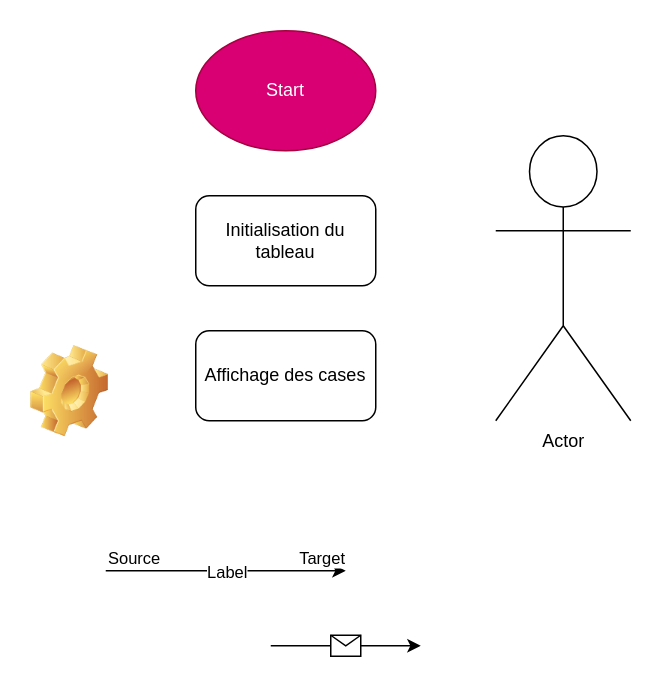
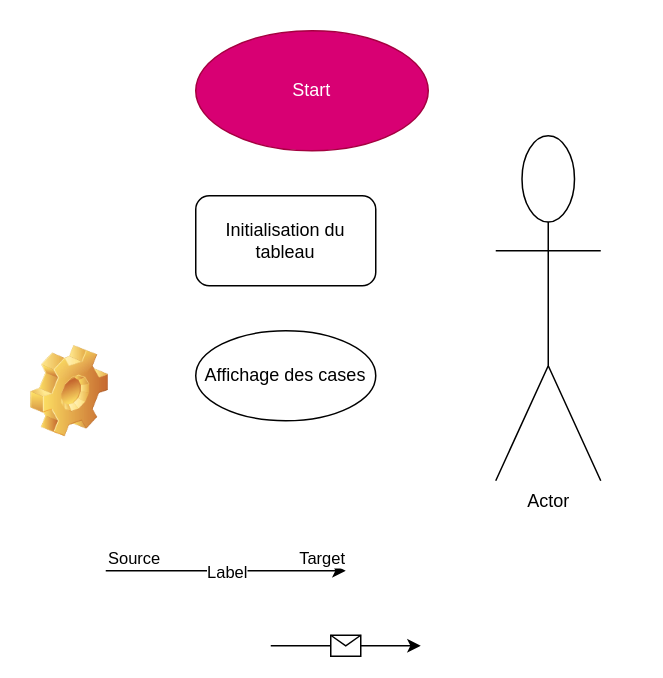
node "Start": size 180x120 -> 233x120
node "Actor": size 135x285 -> 105x345
node "Affichage des cases": shape rounded rectangle -> ellipse
